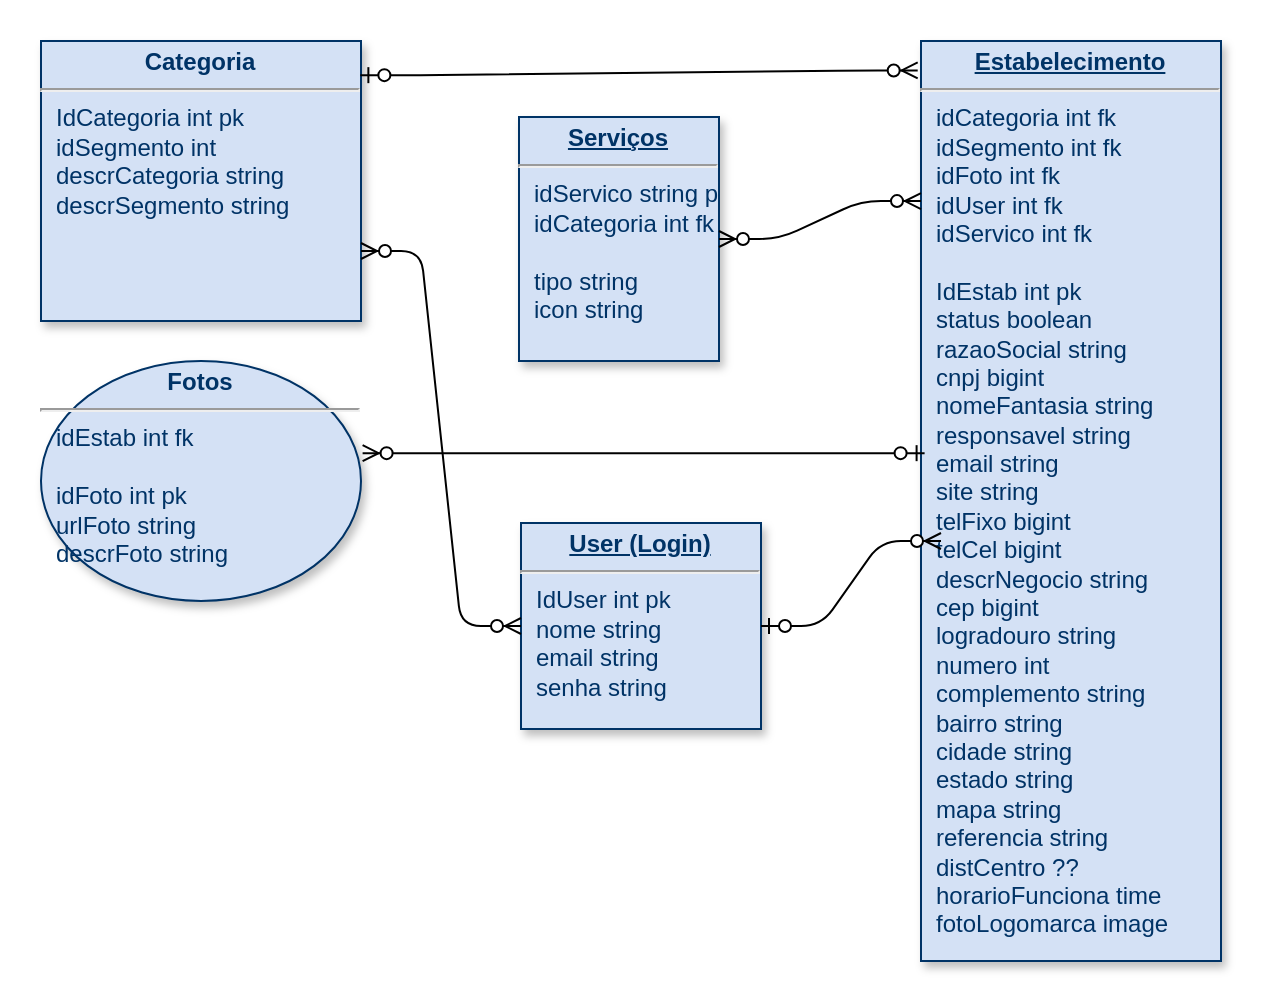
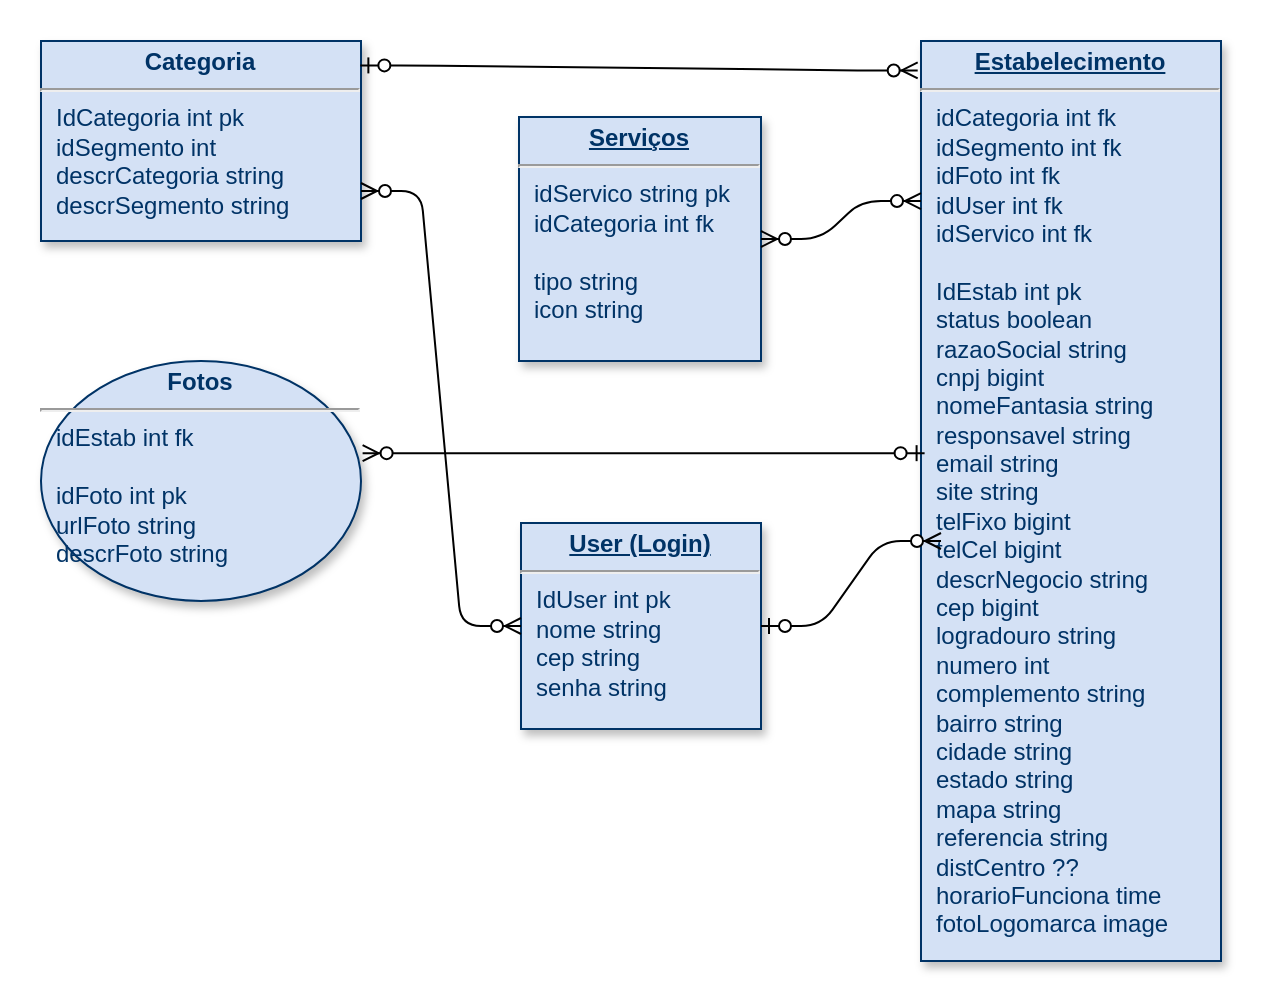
node "Categoria IdCategoria int pk idSegmento int descrCategoria string descrSegmento string": size 320x280 -> 320x200
node "Serviços idServico string pk idCategoria int fk tipo string icon string": size 200x244 -> 242x244
node "User (Login) IdUser int pk nome string email string senha string": label "User (Login) IdUser int pk nome string email string senha string" -> "User (Login) IdUser int pk nome string cep string senha string"
